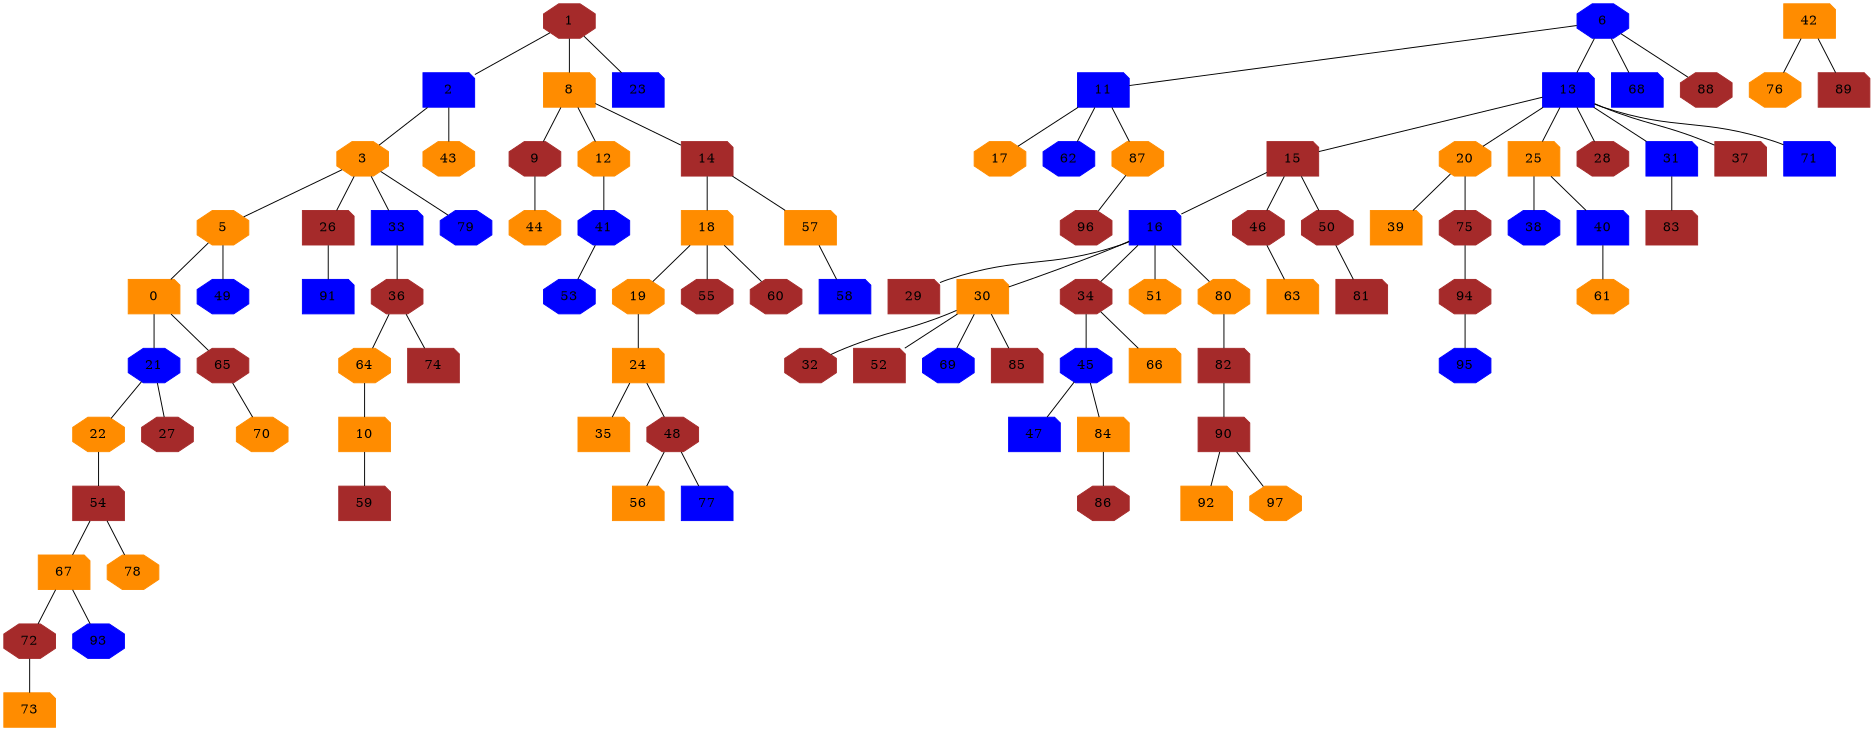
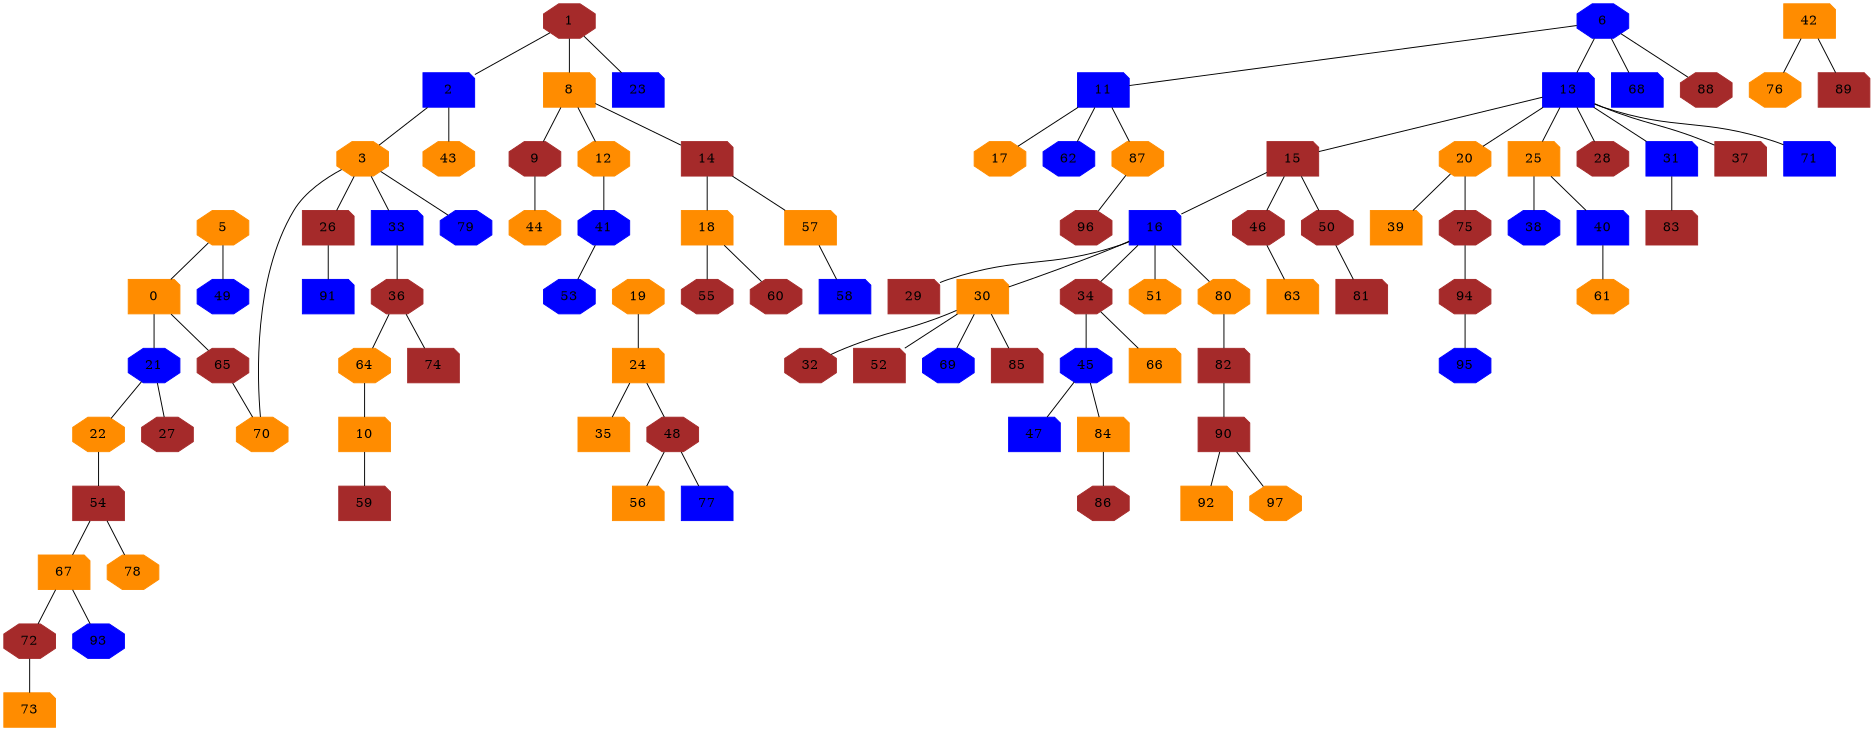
edge "3" -- "5": now "3" -- "70"
edge "18" -- "19": removed
